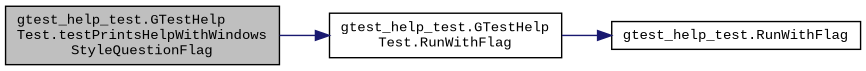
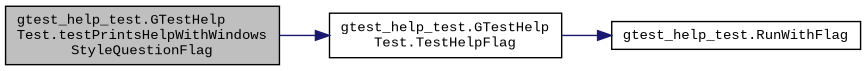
node "gtest_help_test.GTestHelp Test.RunWithFlag": label "gtest_help_test.GTestHelp Test.RunWithFlag" -> "gtest_help_test.GTestHelp Test.TestHelpFlag"
